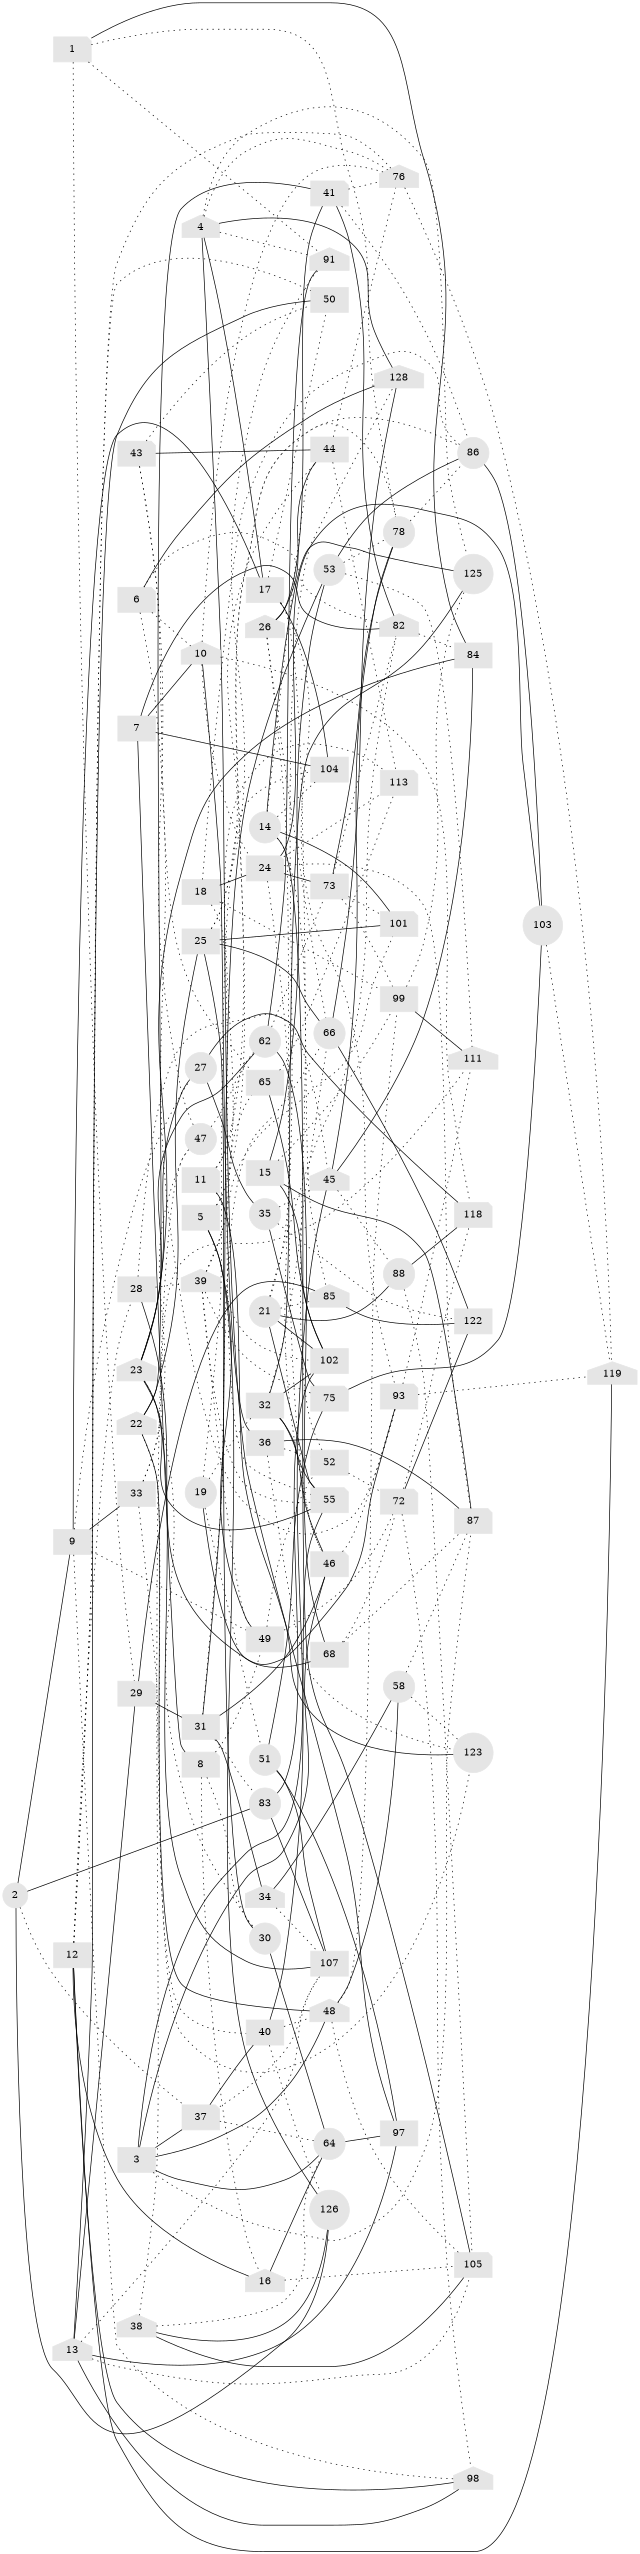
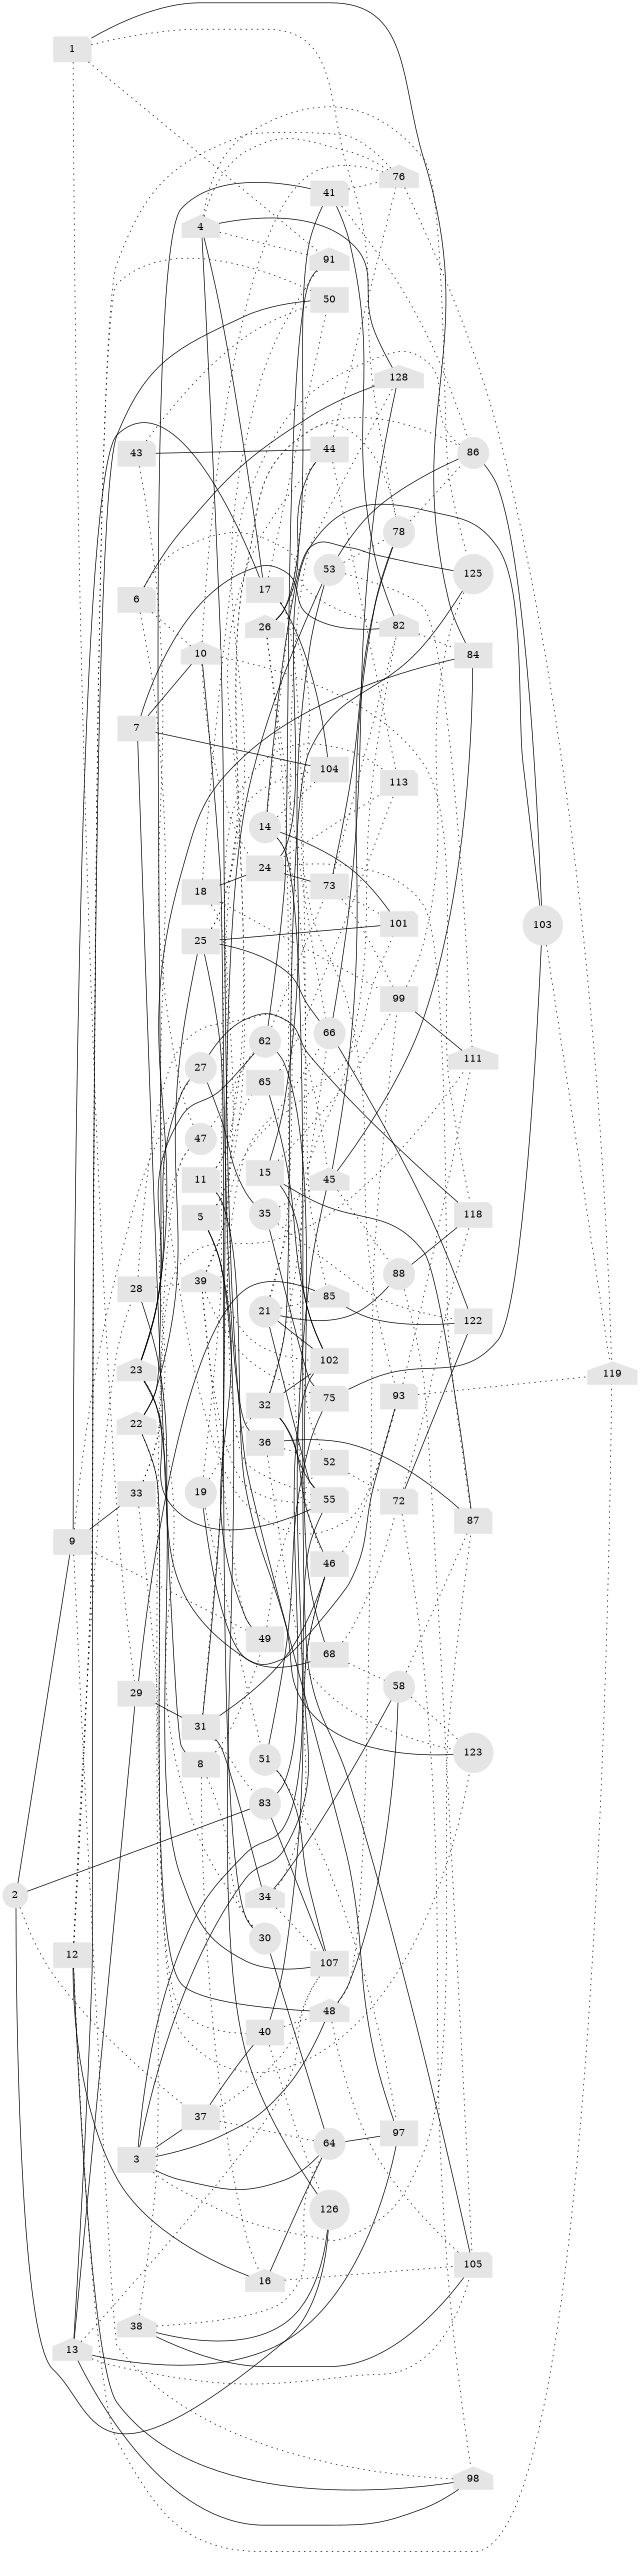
edge "43" -- "65": removed
edge "24" -- "46": now "34" -- "46"
edge "72" -- "49": removed
edge "87" -- "68": now "58" -- "68"
edge "51" -- "97": style solid -> dotted
edge "119" -- "12": style solid -> dotted
